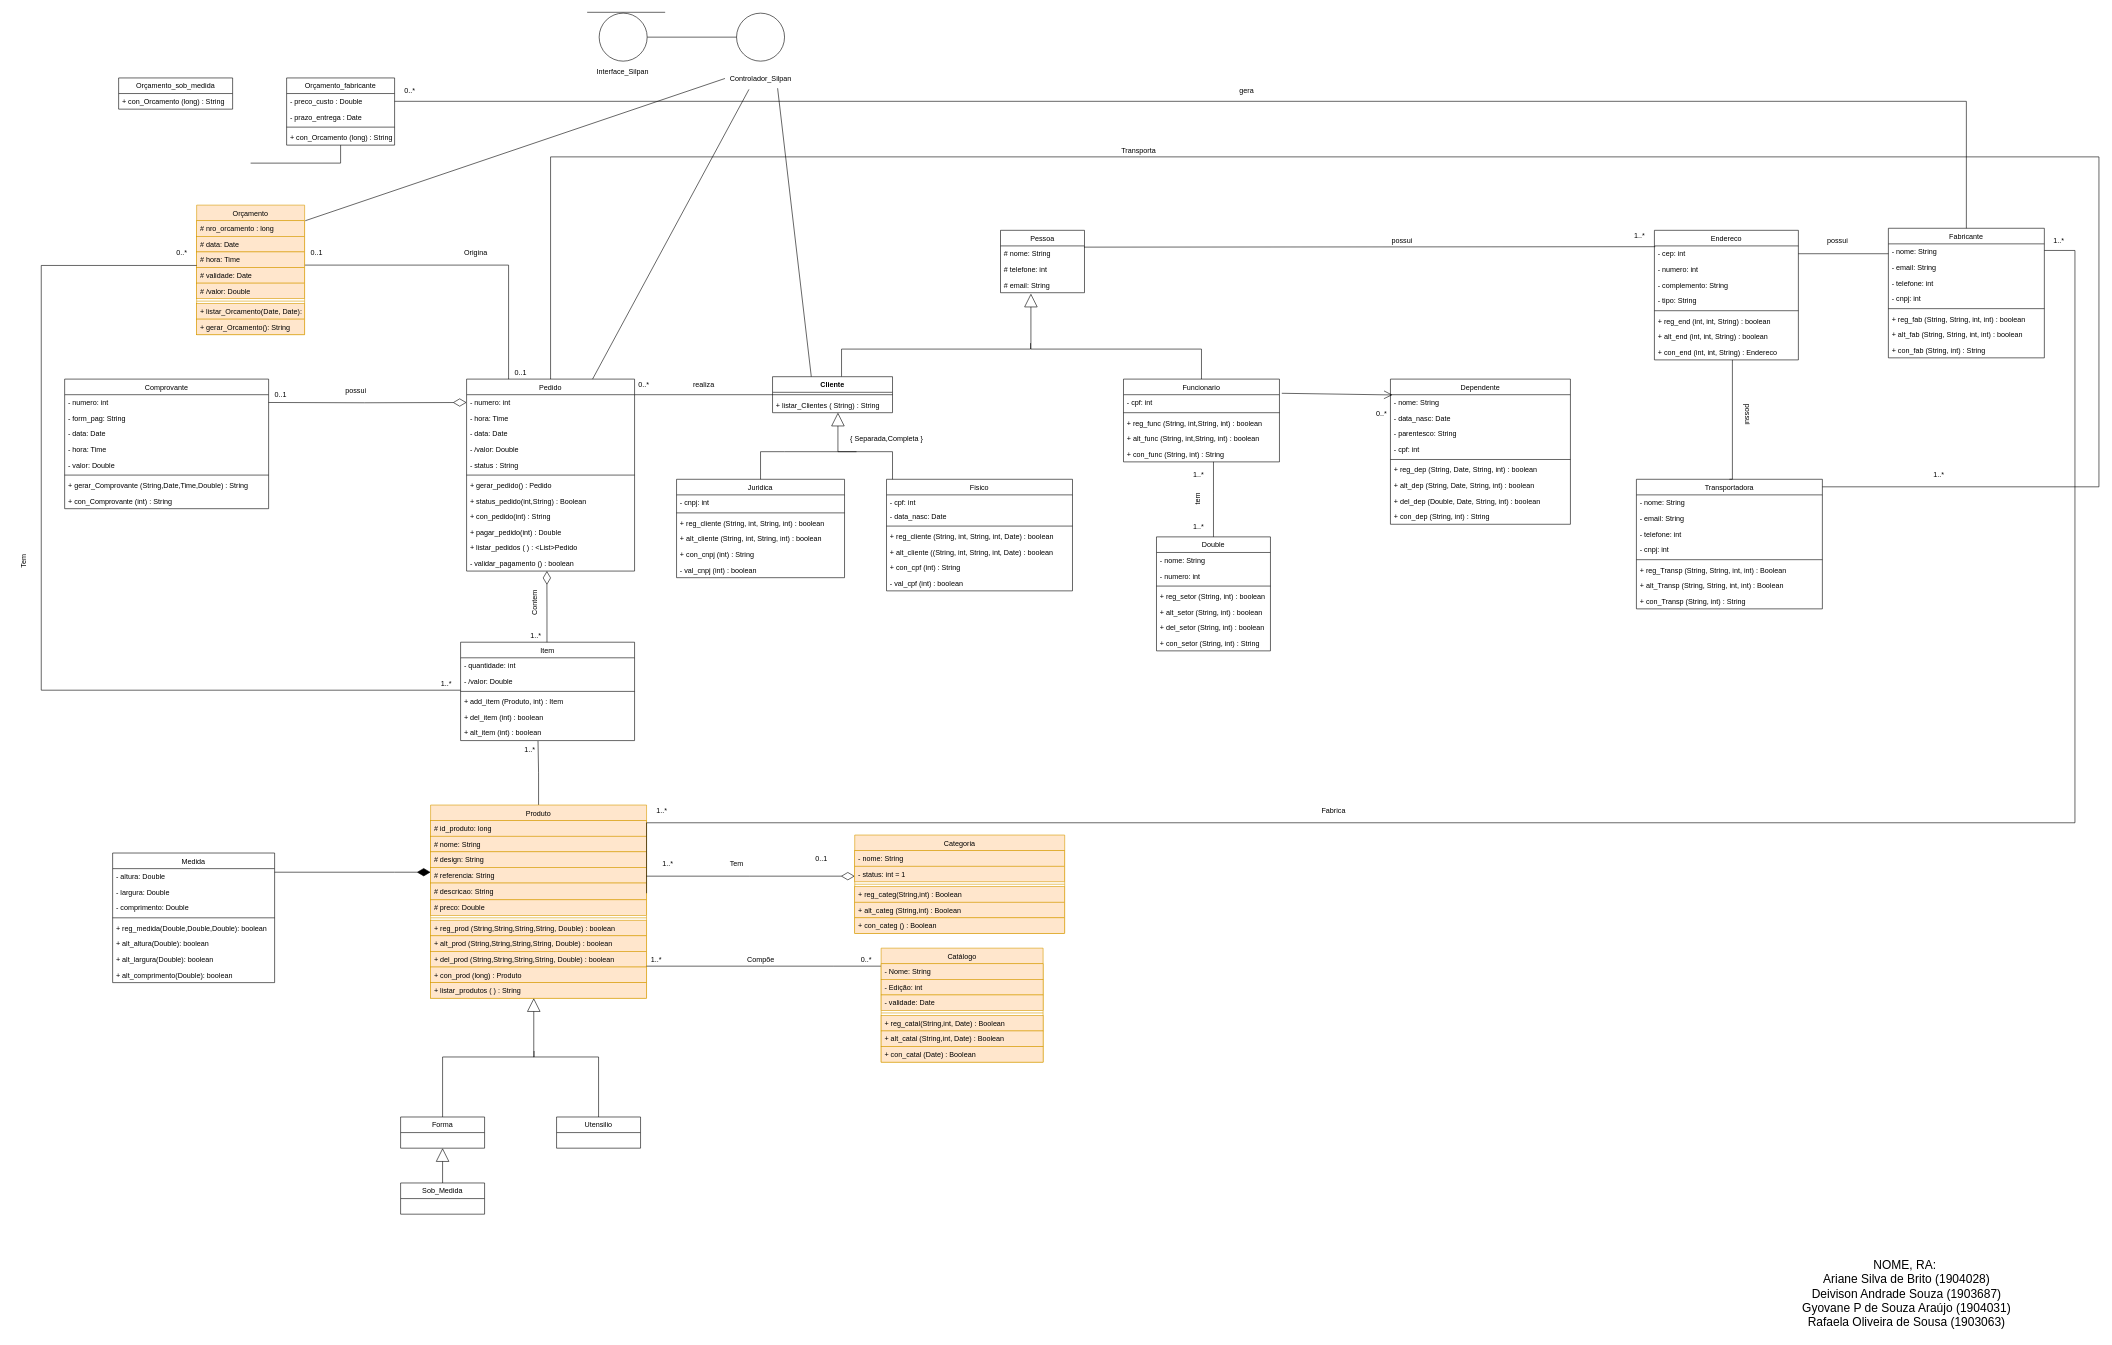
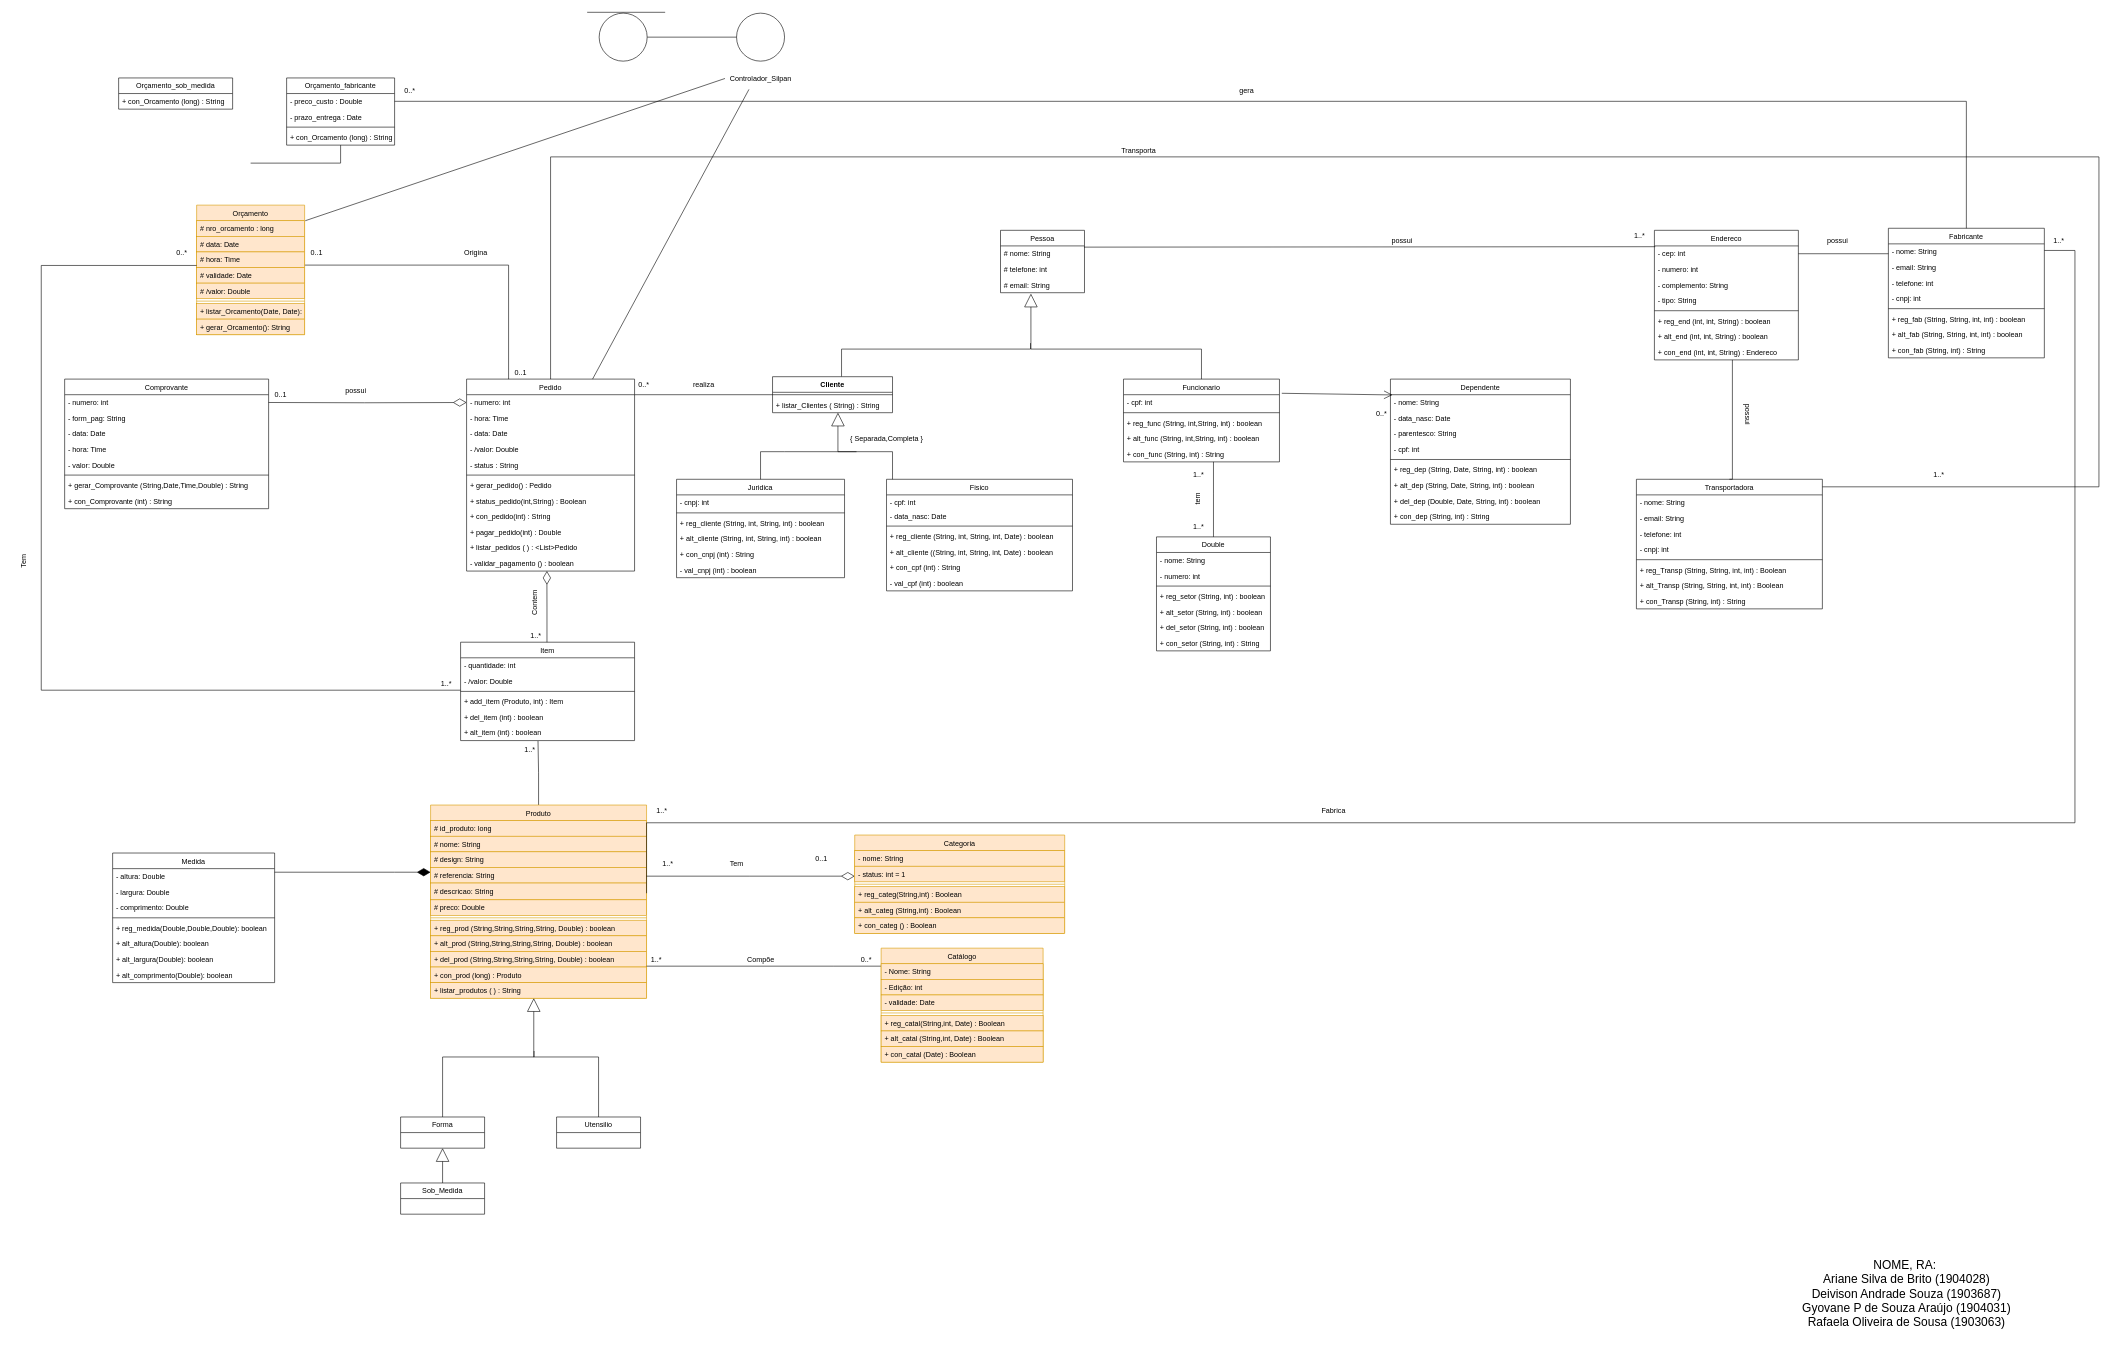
node "Interface_Silpan": removed
edge "Controlador_Silpan" -- "Cliente": removed
